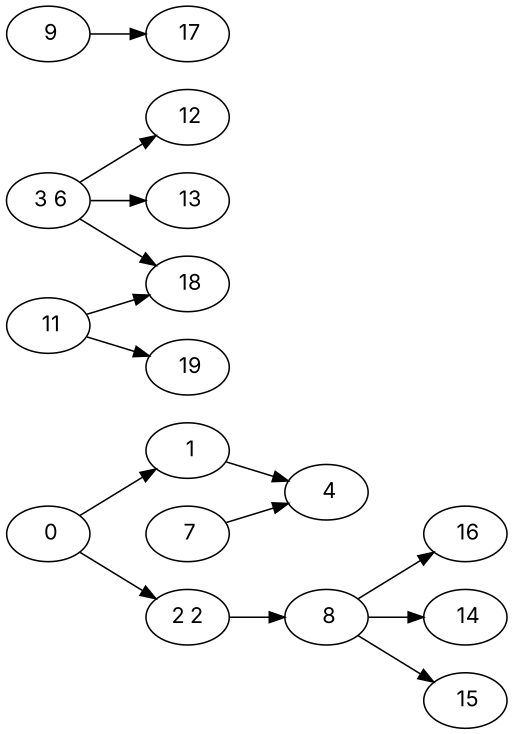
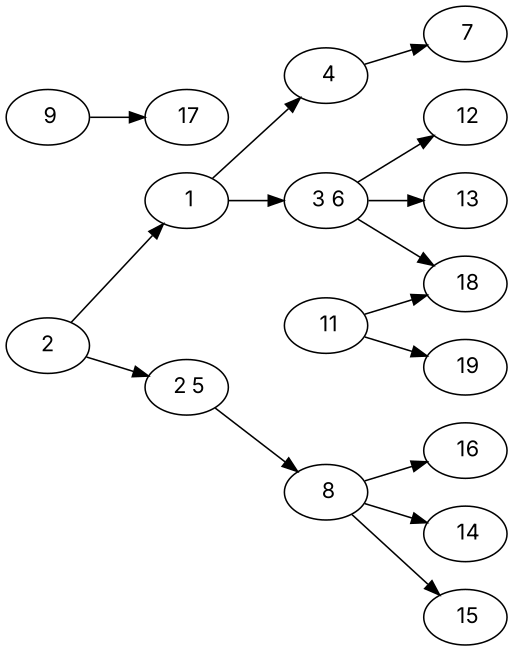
edge "1" -> "3 6": added
edge "7" -> "4": reversed
node "0": label "0" -> "2"
node "2 2": label "2 2" -> "2 5"
